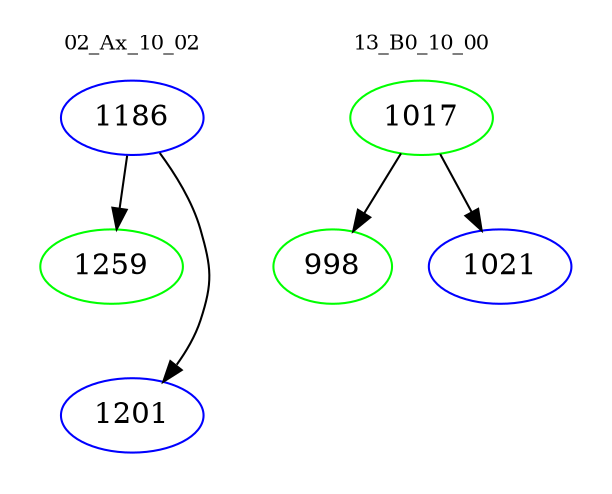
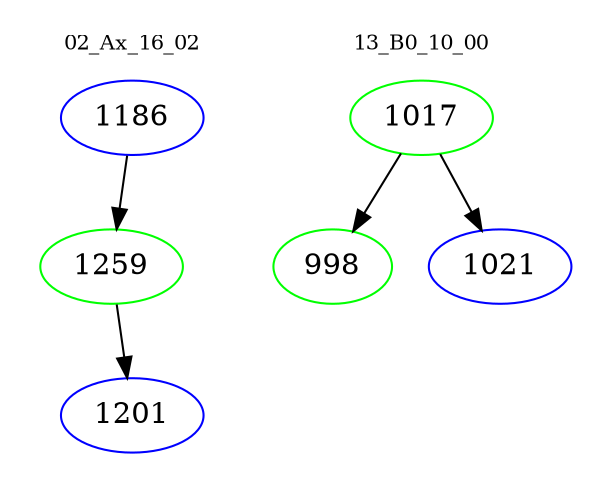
cluster "02_Ax_10_02": label "02_Ax_10_02" -> "02_Ax_16_02"
edge "1186" -> "1201": now "1259" -> "1201"
